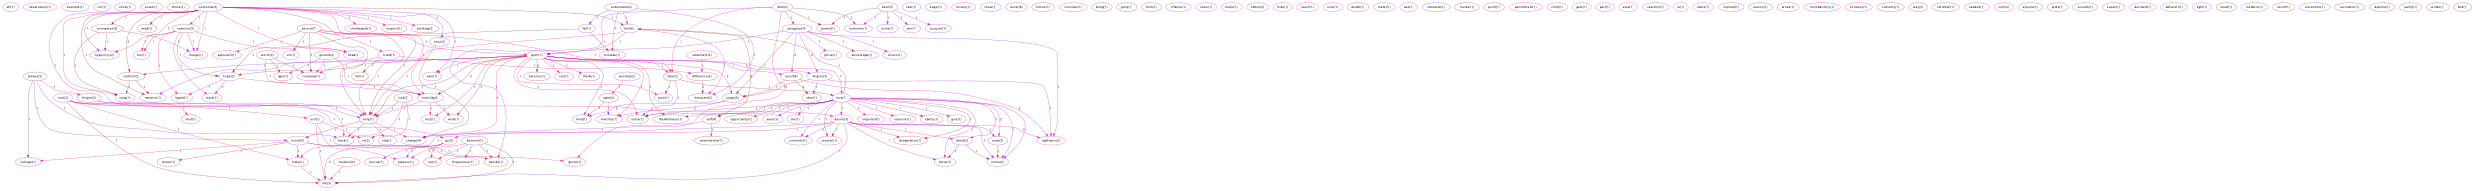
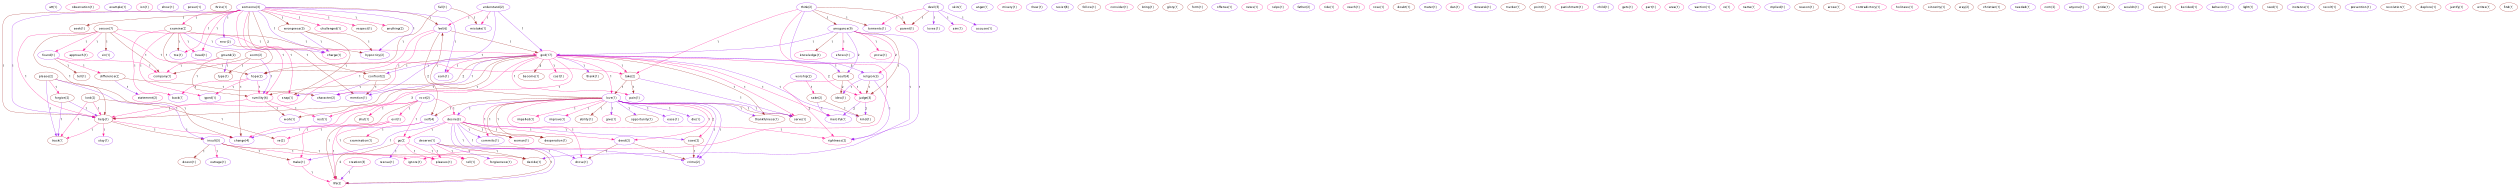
edge "understand(2)" -> "fall(1)": now "understand(2)" -> "god(17)"
edge "statement(2)" -> "difference(2)": reversed
edge "please(2)" -> "outrage(1)": now "please(2)" -> "change(4)"
